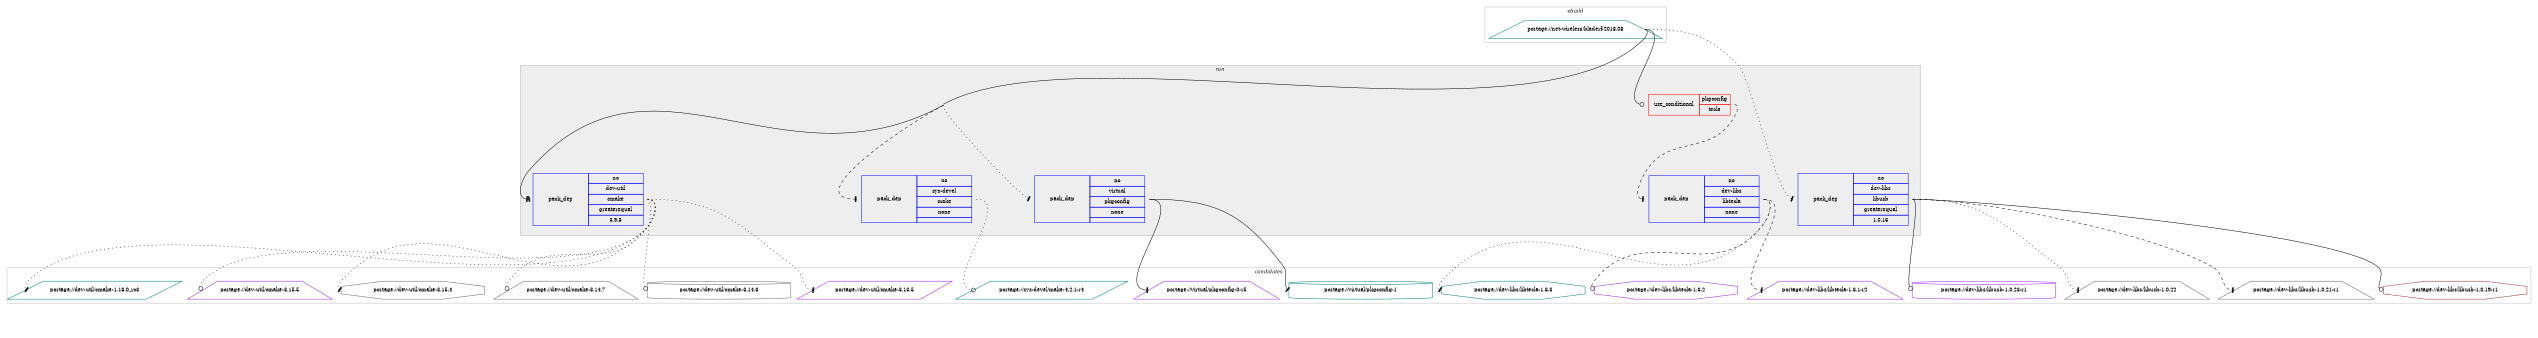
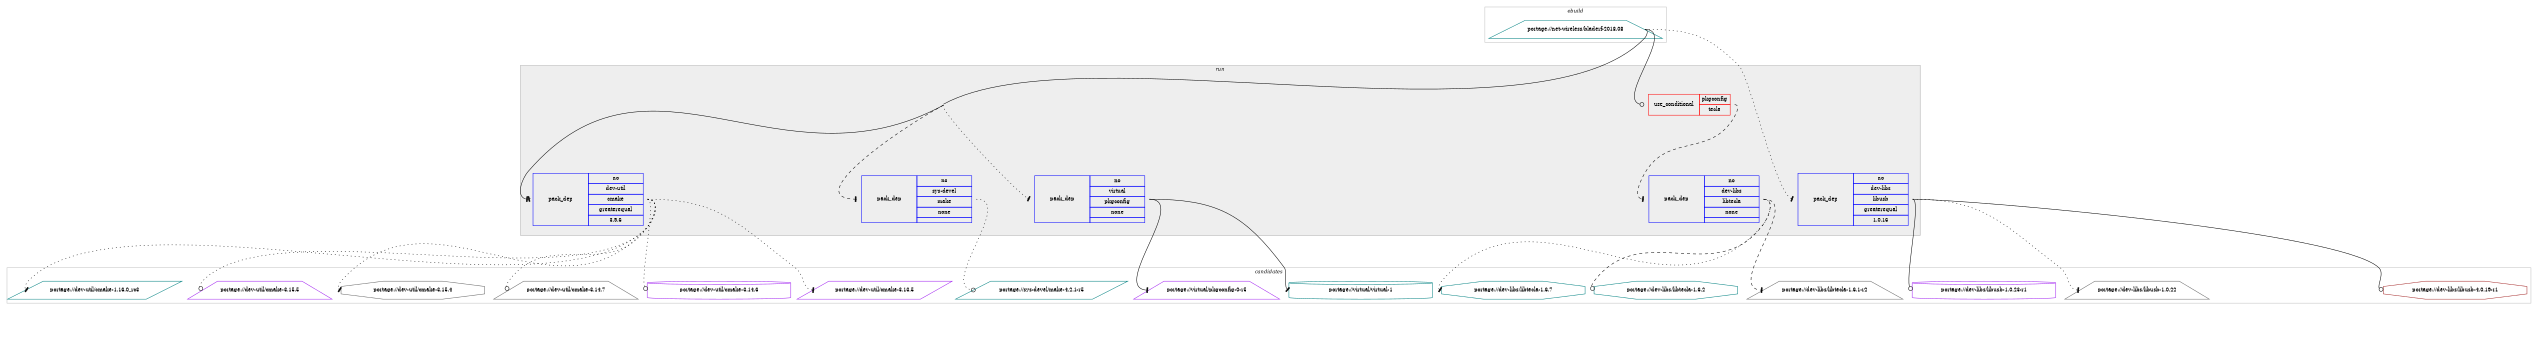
node "portage://dev-util/cmake-3.14.6": color gray40 -> purple
node "portage://sys-devel/make-4.2.1-r4": label "portage://sys-devel/make-4.2.1-r4" -> "portage://sys-devel/make-4.2.1-r5"
node "portage://virtual/pkgconfig-1": label "portage://virtual/pkgconfig-1" -> "portage://virtual/virtual-1"
node "portage://dev-libs/libtecla-1.6.3": label "portage://dev-libs/libtecla-1.6.3" -> "portage://dev-libs/libtecla-1.6.7"
node "portage://dev-libs/libtecla-1.6.2": color purple -> teal
node "portage://dev-libs/libtecla-1.6.1-r2": color purple -> gray40
node "portage://dev-libs/libusb-1.0.21-r1": removed
node "portage://dev-libs/libusb-1.0.19-r1": label "portage://dev-libs/libusb-1.0.19-r1" -> "portage://dev-libs/libusb-4.0.19-r1"
